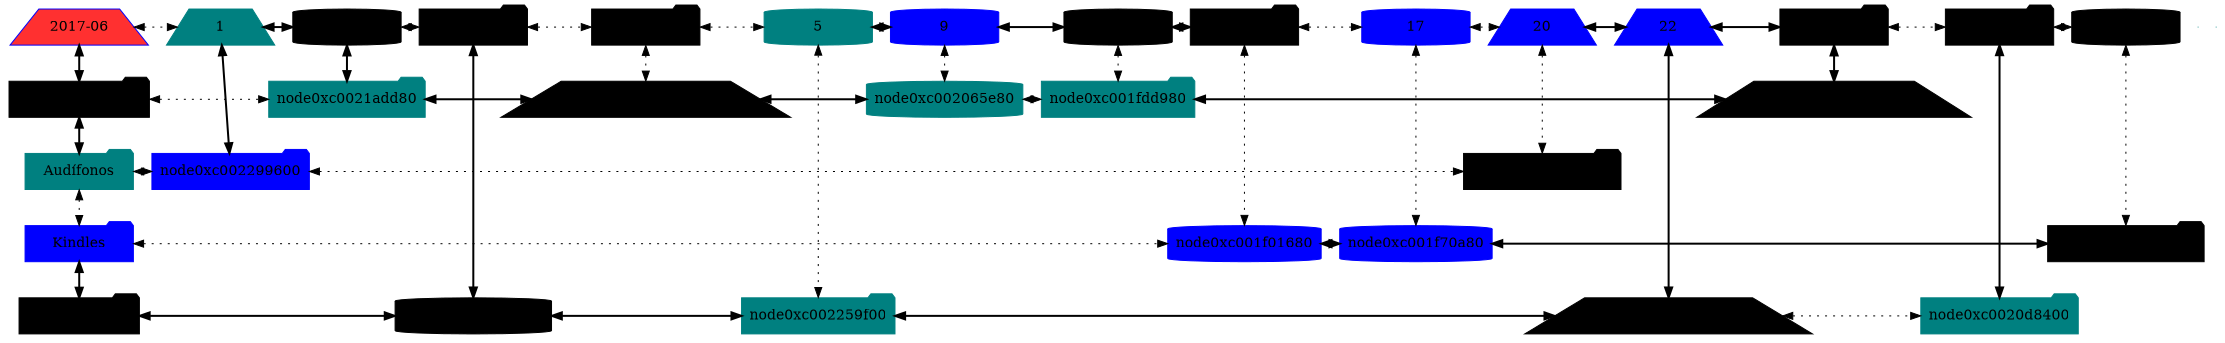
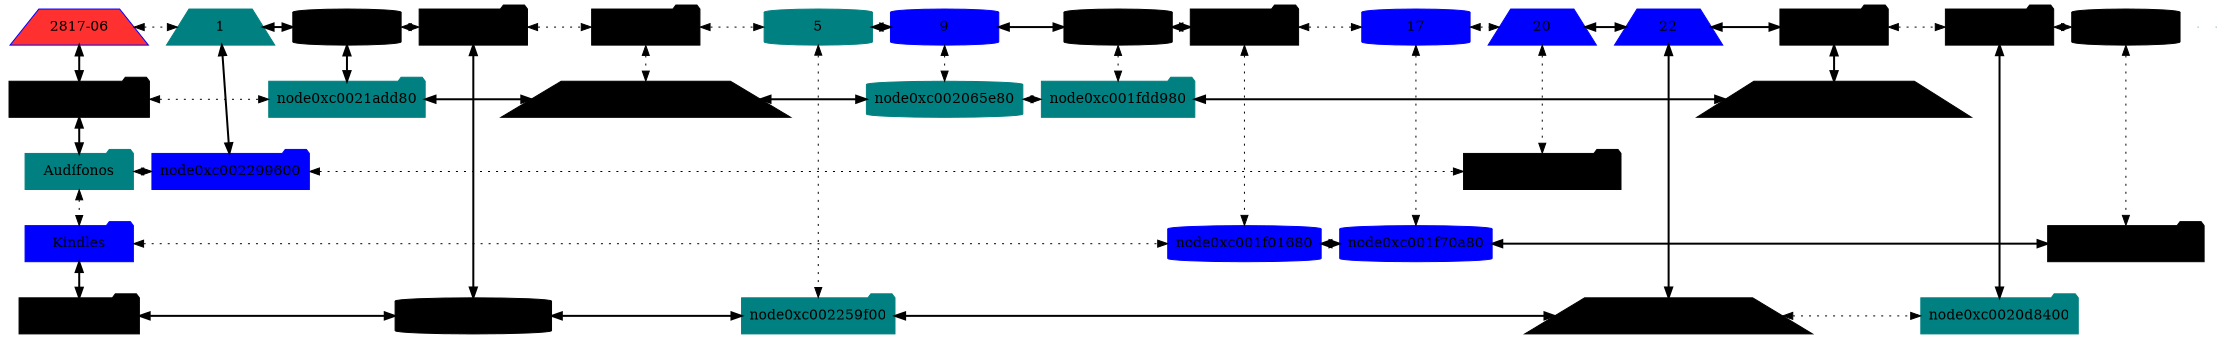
node "2017-06": label "2017-06" -> "2817-06"
